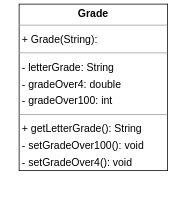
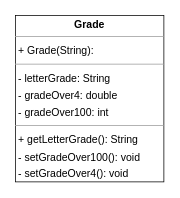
node "Grade + Grade(String): - letterGrade: String - gradeOver4: double - gradeOver100: int + getLetterGrade(): String - setGradeOver100(): void - setGradeOver4(): void + getGradeOver4(): double": moved (93, 87) -> (90, 99)
